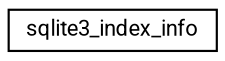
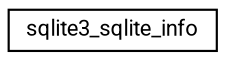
node "sqlite3_index_info": label "sqlite3_index_info" -> "sqlite3_sqlite_info"
